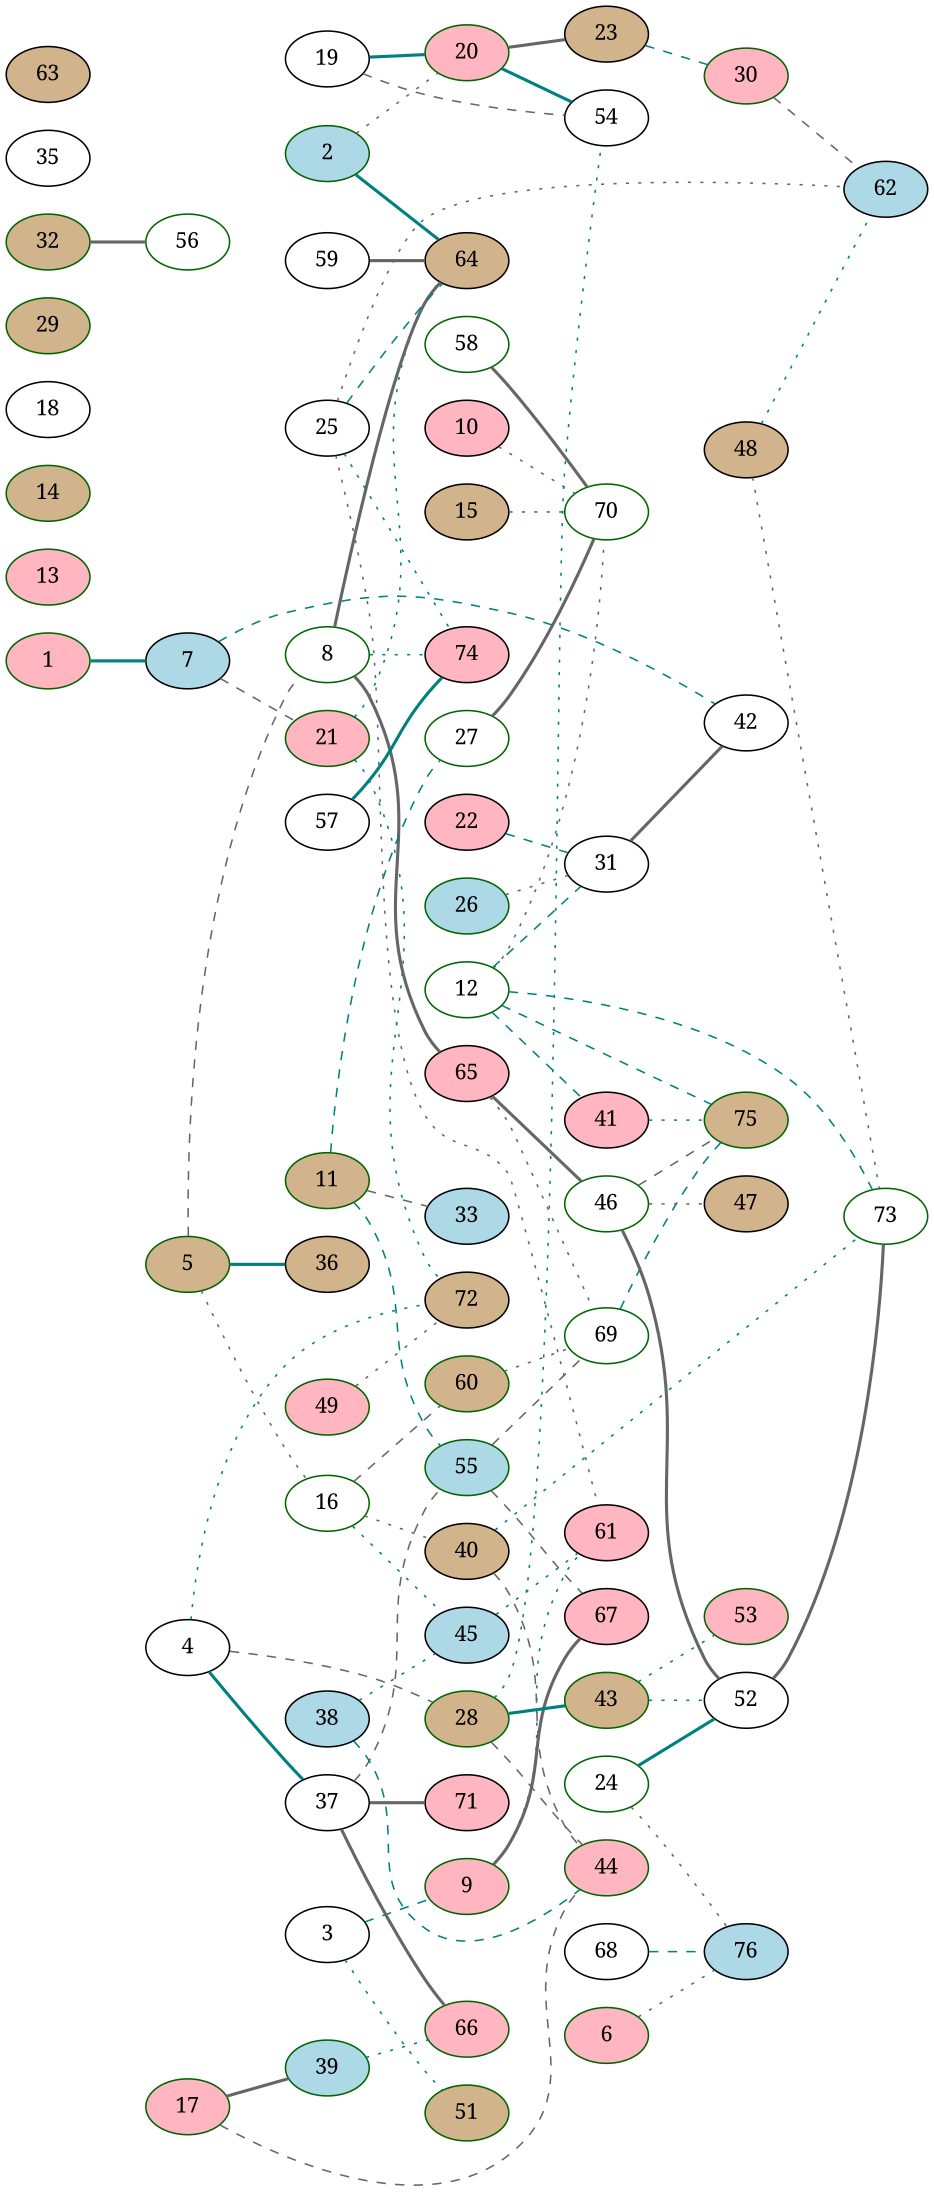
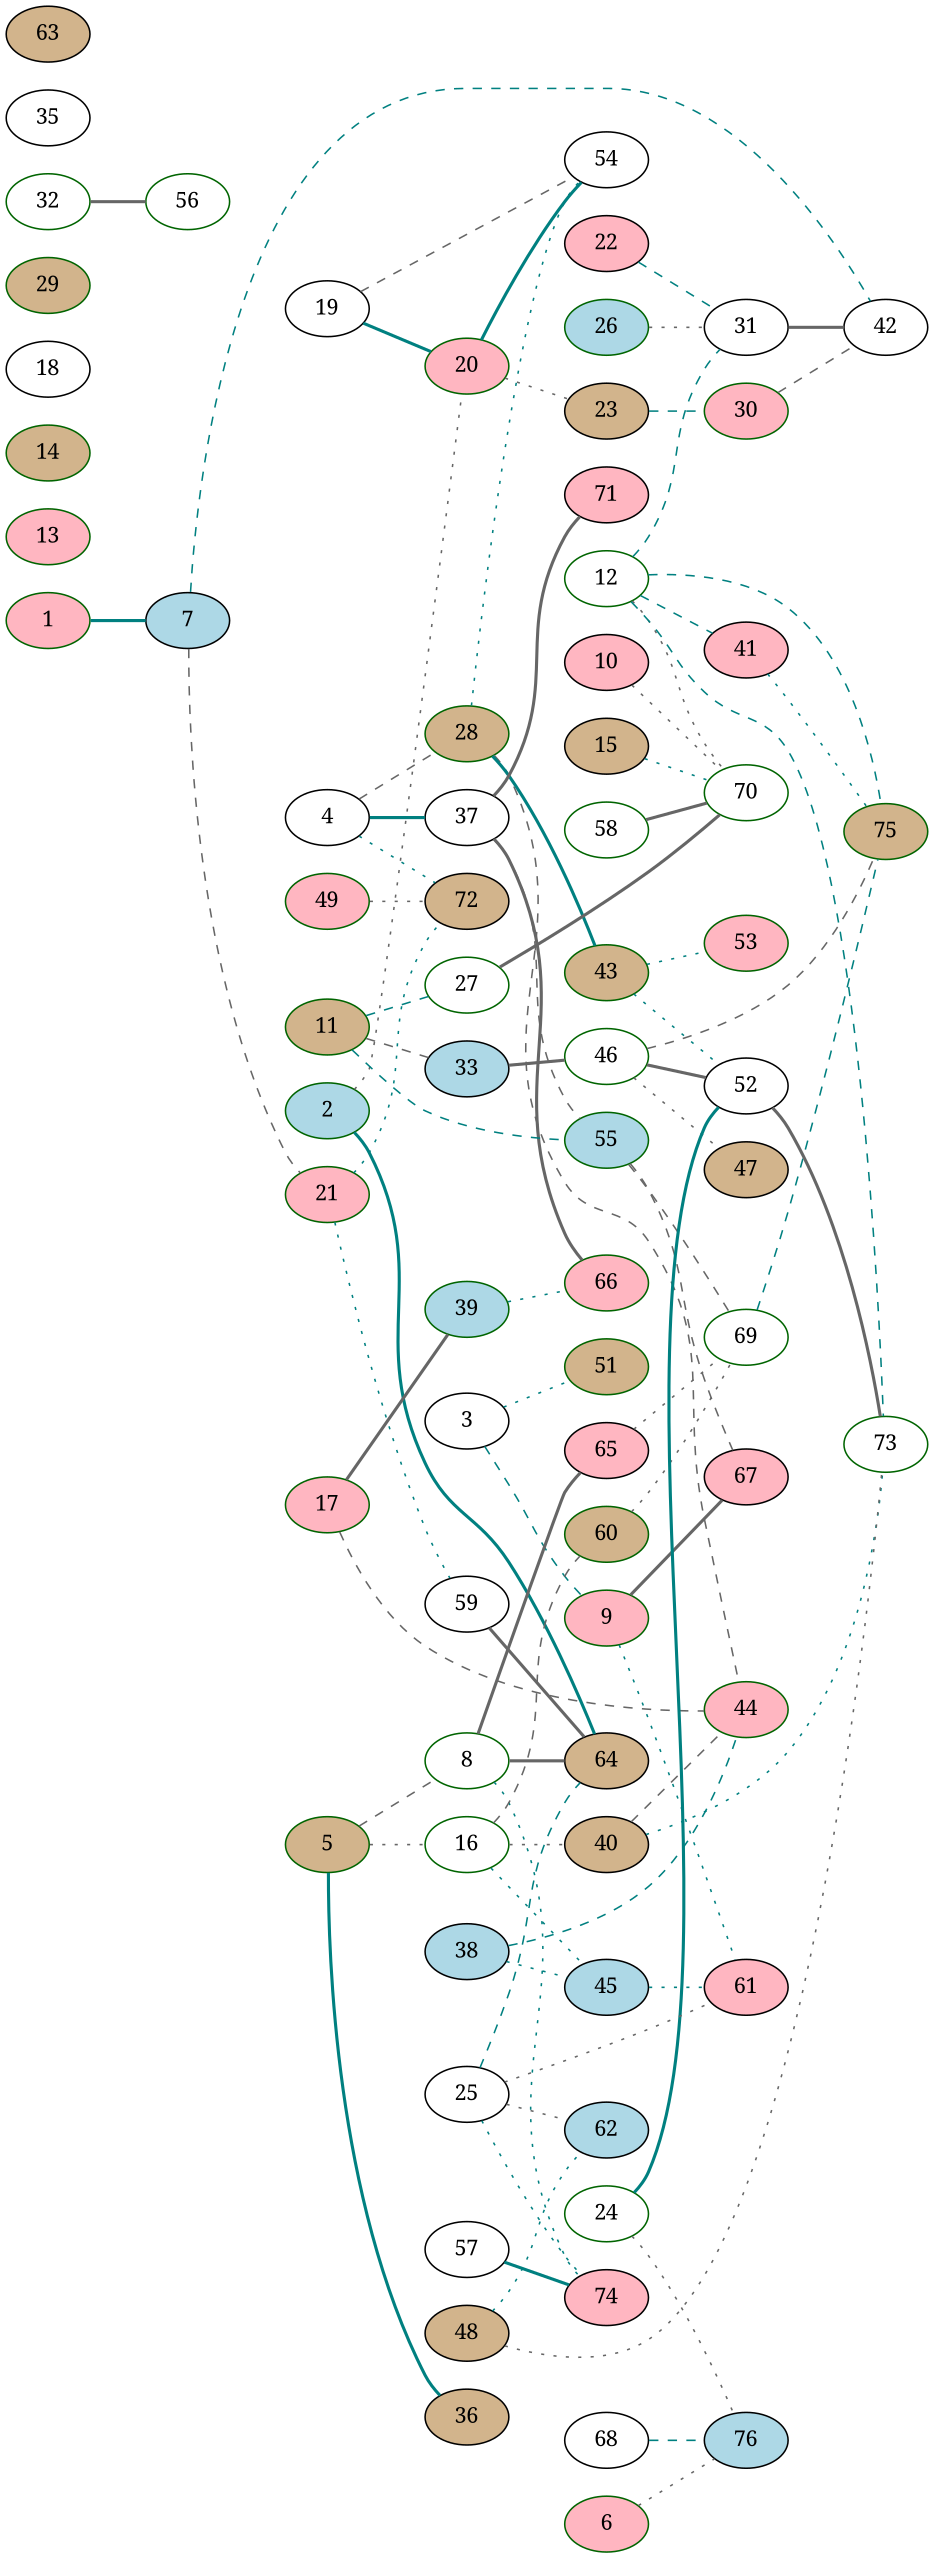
edge "23" -- "20": style bold -> dotted
edge "30" -- "62": now "30" -- "42"
node "32": fillcolor tan -> white
edge "64" -- "21": now "59" -- "21"
edge "65" -- "46": now "33" -- "46"
